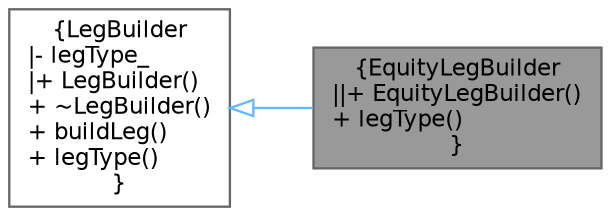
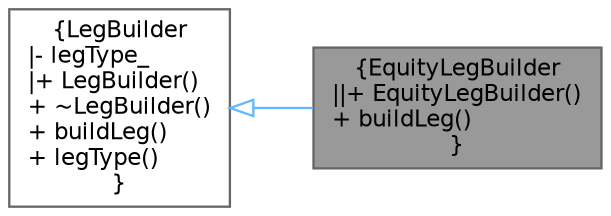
node "{EquityLegBuilder ||+ EquityLegBuilder() + legType() }": label "{EquityLegBuilder ||+ EquityLegBuilder() + legType() }" -> "{EquityLegBuilder ||+ EquityLegBuilder() + buildLeg() }"
